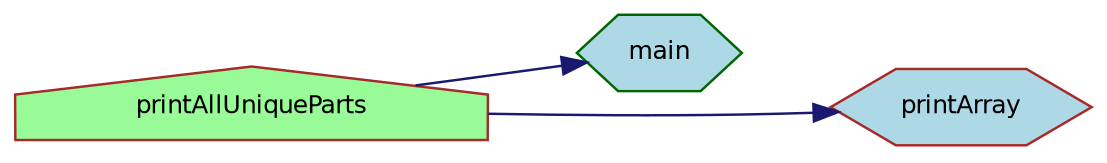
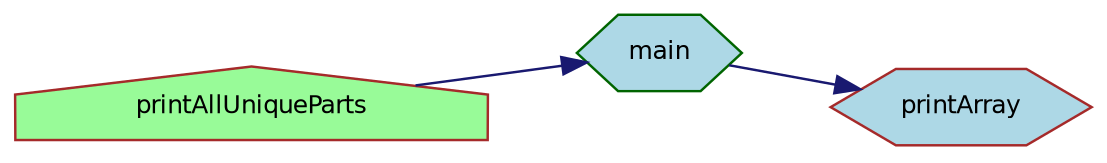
edge "printAllUniqueParts" -> "printArray": now "main" -> "printArray"
